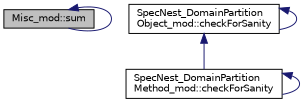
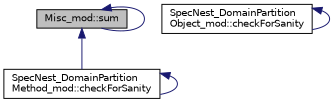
edge "SpecNest_DomainPartition Method_mod::checkForSanity" -> "SpecNest_DomainPartition Object_mod::checkForSanity": now "SpecNest_DomainPartition Method_mod::checkForSanity" -> "Misc_mod::sum"
